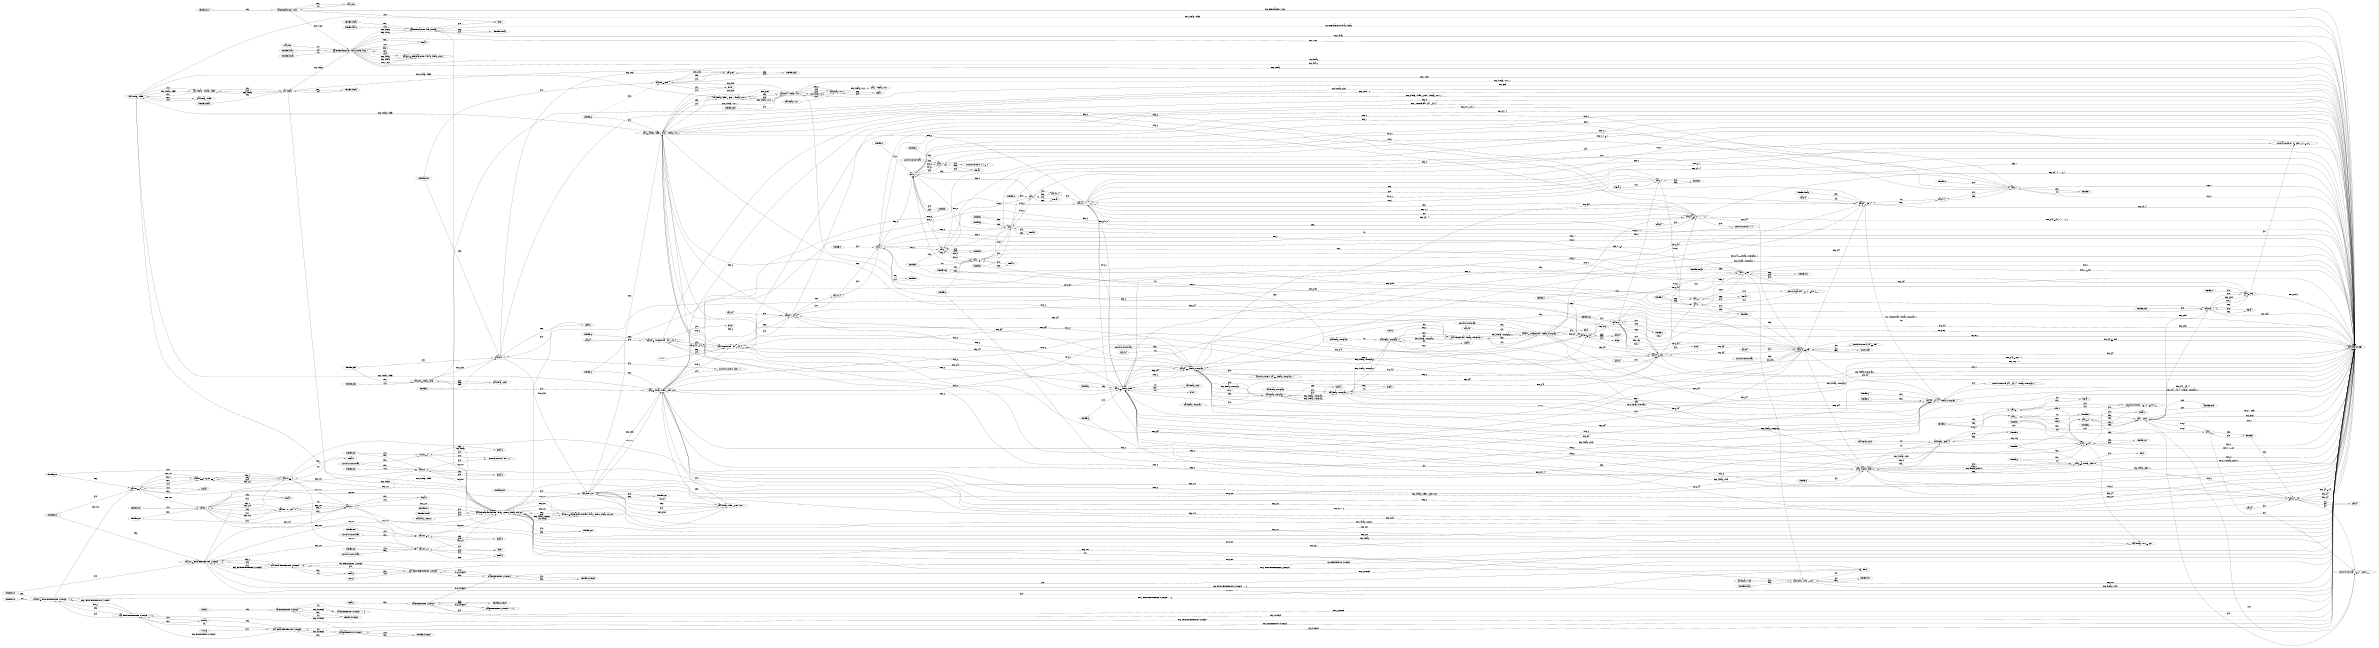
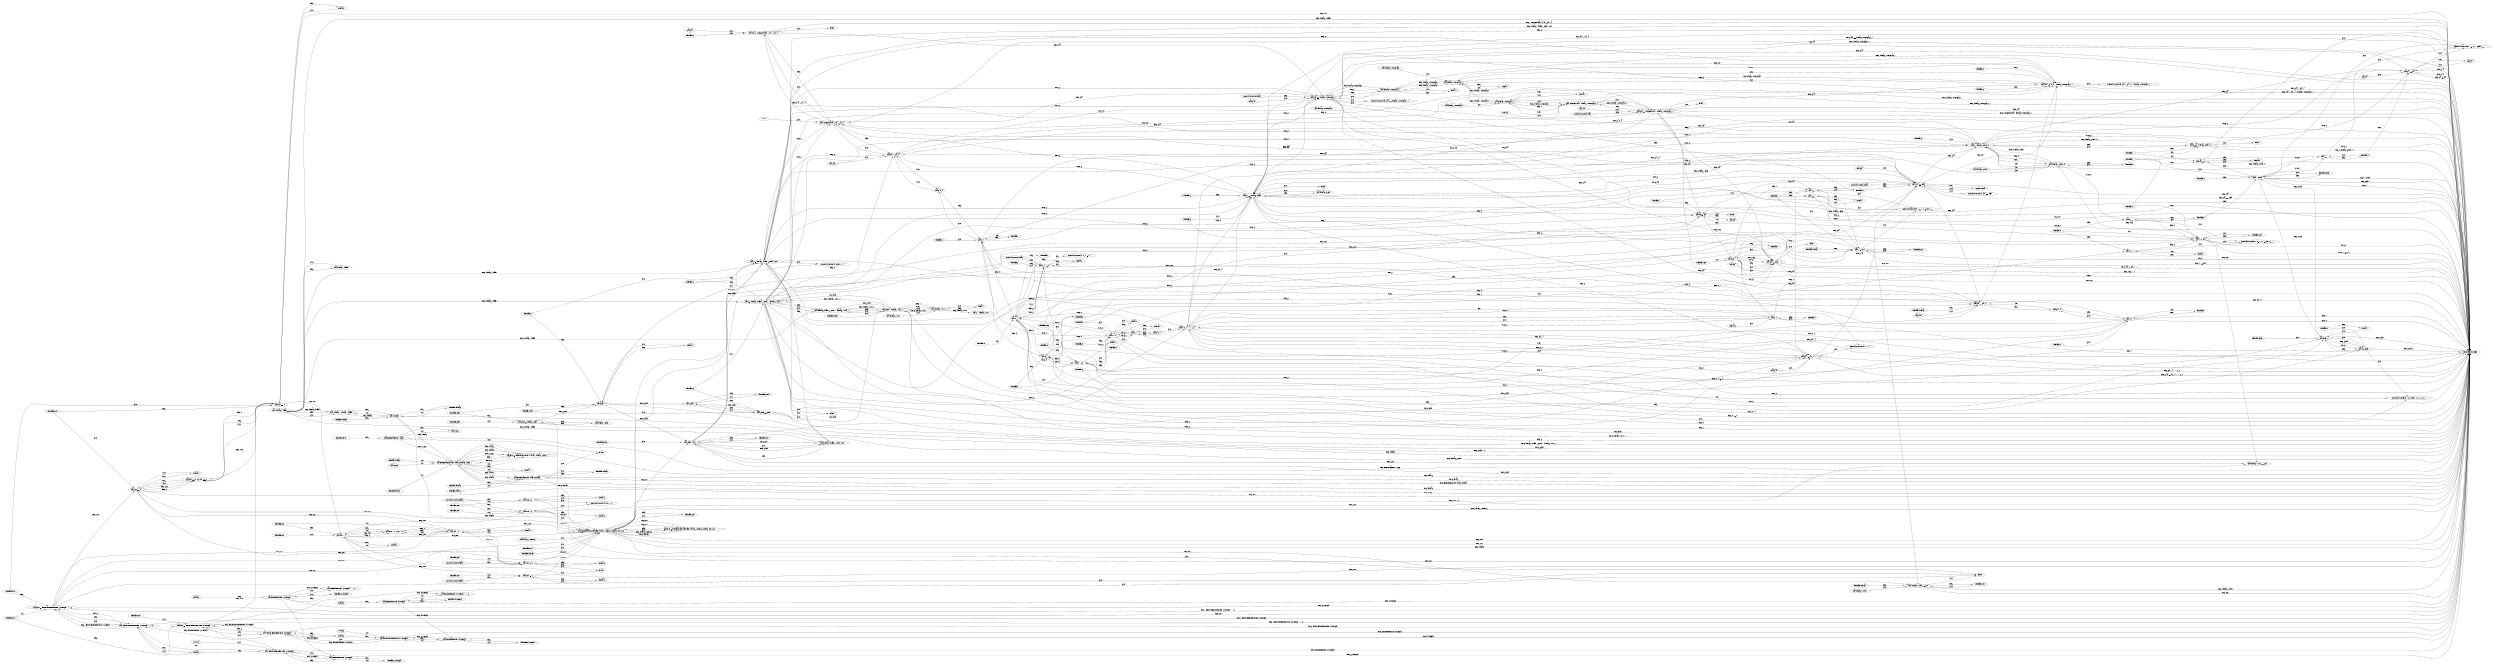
edge "(Call,error = FT_Bitmap_Convert( library, bitmap, &tmp, 1 ))" -> "(Call,FT_Bitmap_Convert( library, bitmap, &tmp, 1 ))": label "CFG: " -> "ROUND: "
edge "(Call,p[x] |= tmp >> i)" -> "(Call,p[x] == 0xff)": removed, label "DDG: p[x]"
node "(Call,i = 0)": label "(Call,i = 0)" -> "(Literal,i = 0)"
node "(Int,xstr = 8)": label "(Int,xstr = 8)" -> "(Call,xstr = 8)"
